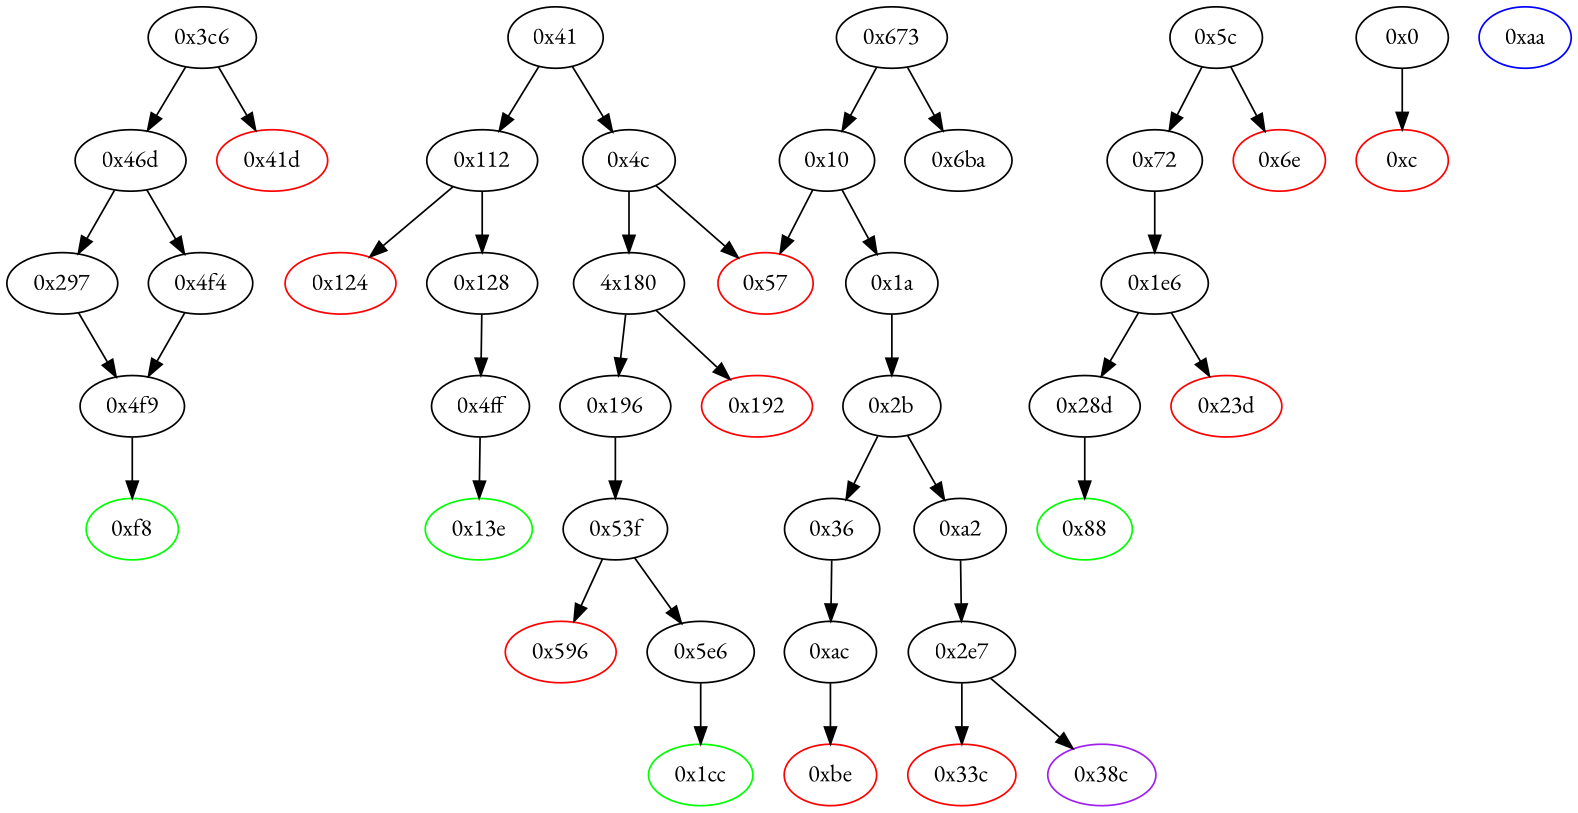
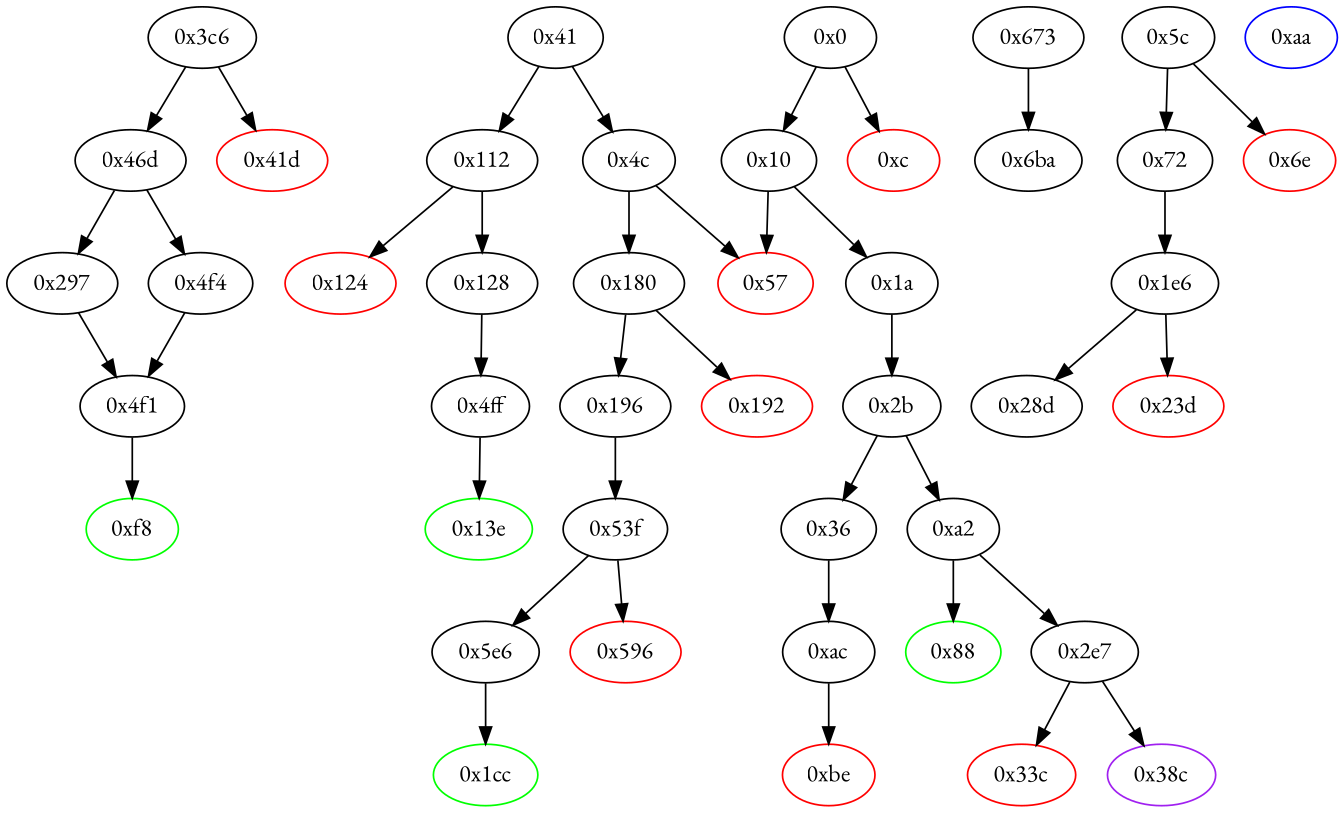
edge "0x673" -> "0x10": now "0x0" -> "0x10"
node "4x180": label "4x180" -> "0x180"
node "0x4f9": label "0x4f9" -> "0x4f1"
edge "0x28d" -> "0x88": now "0xa2" -> "0x88"
